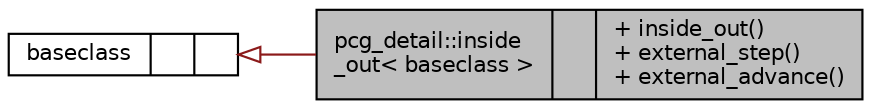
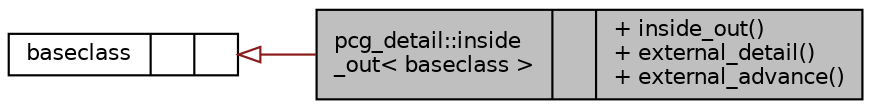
node "pcg_detail::inside": text "+ external_step()" -> "+ external_detail()"
